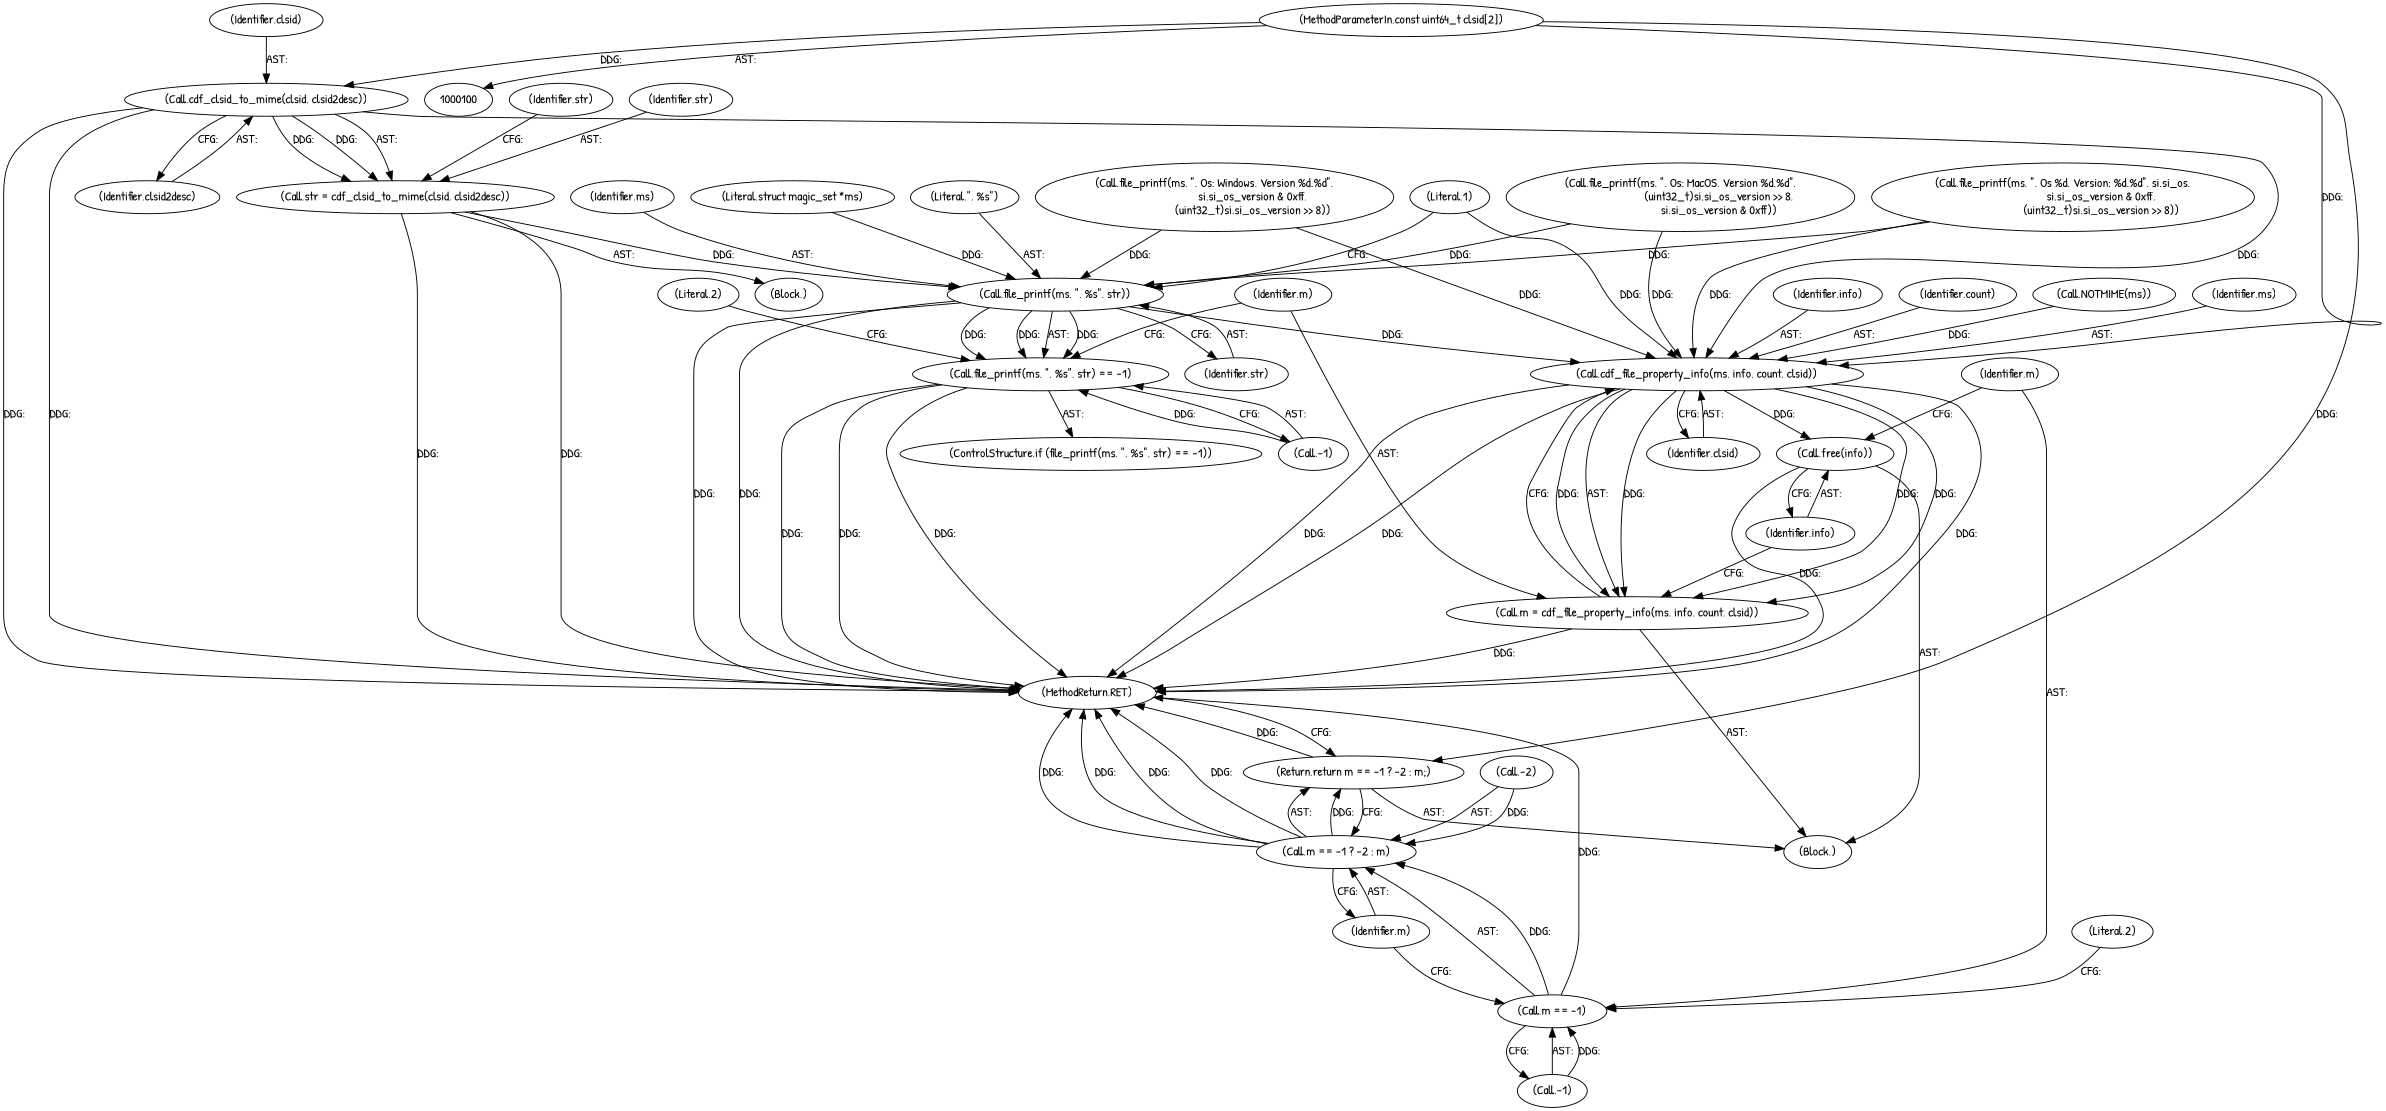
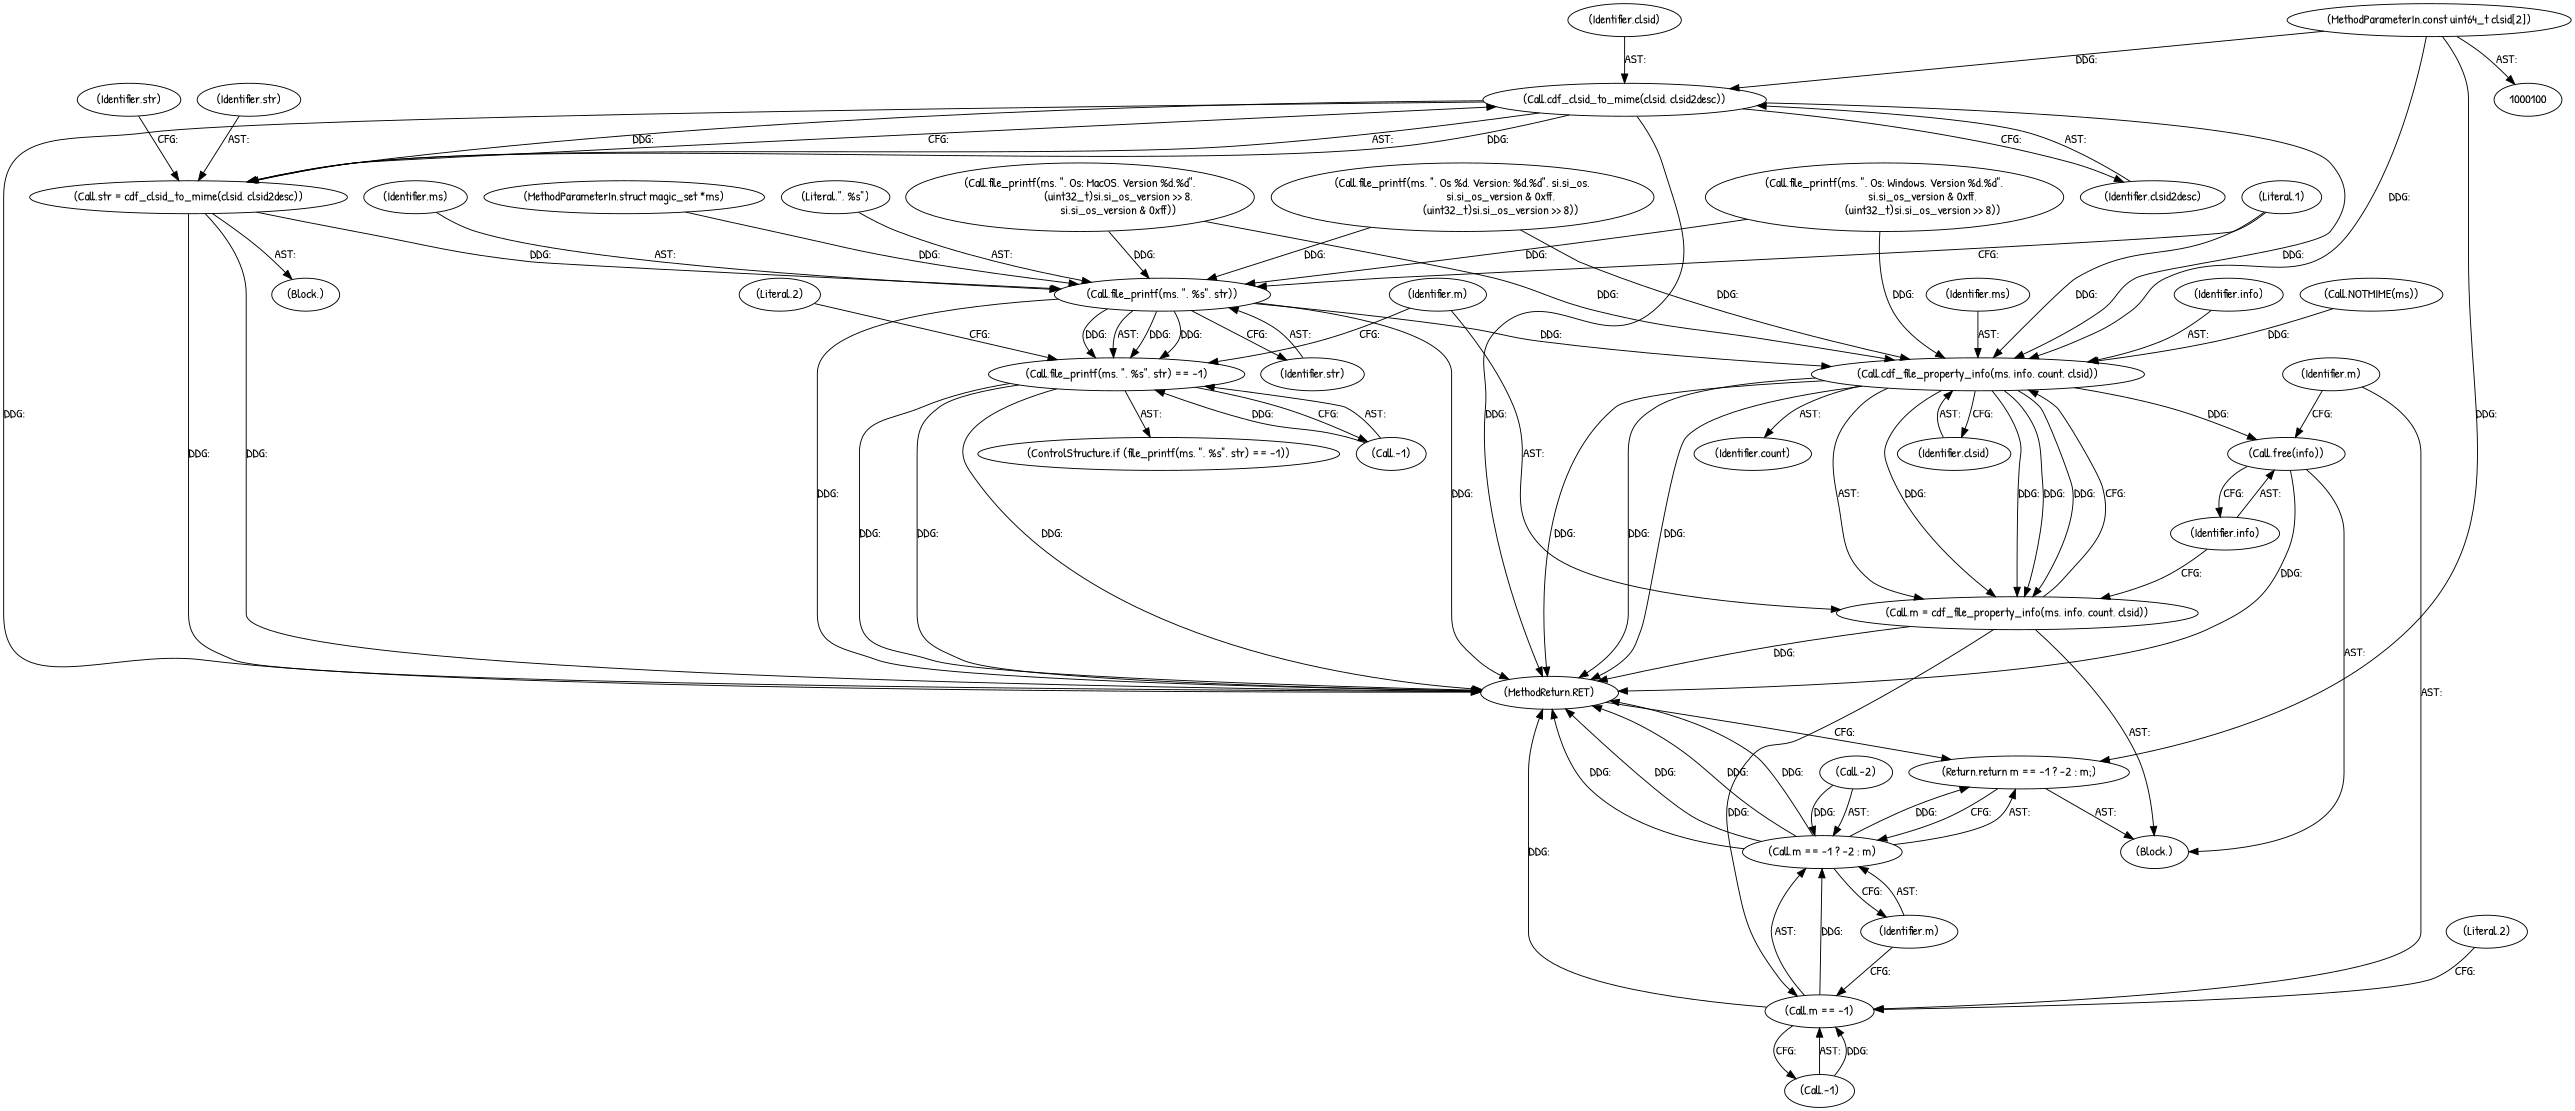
edge "(Call,str = cdf_clsid_to_mime(clsid, clsid2desc))" -> "(Call,cdf_clsid_to_mime(clsid, clsid2desc))": added, label "CFG:"
node "(Literal,struct magic_set *ms)": label "(Literal,struct magic_set *ms)" -> "(MethodParameterIn,struct magic_set *ms)"
edge "(Identifier,count)" -> "(Call,cdf_file_property_info(ms, info, count, clsid))": reversed
edge "(Return,return m == -1 ? -2 : m;)" -> "(MethodReturn,RET)": removed, label "DDG:"
edge "(Call,m = cdf_file_property_info(ms, info, count, clsid))" -> "(Call,m == -1)": added, label "DDG:"
